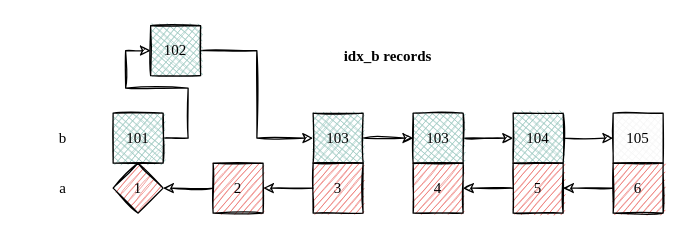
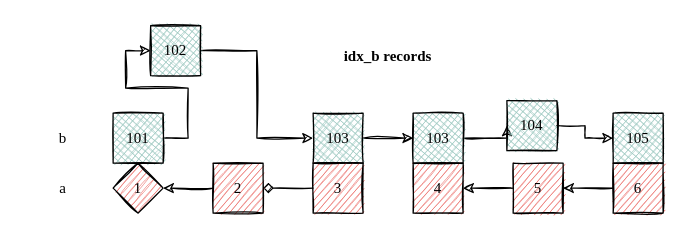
node "104": moved (538, 138) -> (532, 126)
node "105": fillcolor #f5f5f5 -> #9ac7bf
edge "3" -> "2": arrowhead classic -> diamond
